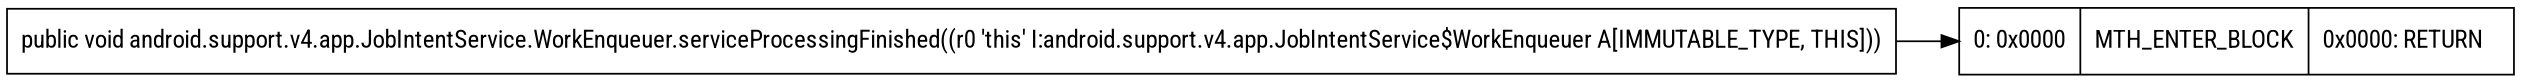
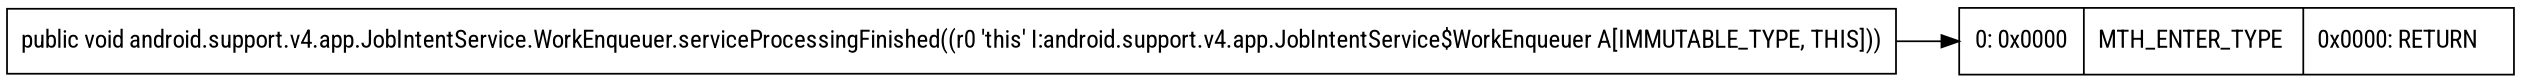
node "0: 0x0000": text "MTH_ENTER_BLOCK" -> "MTH_ENTER_TYPE"
